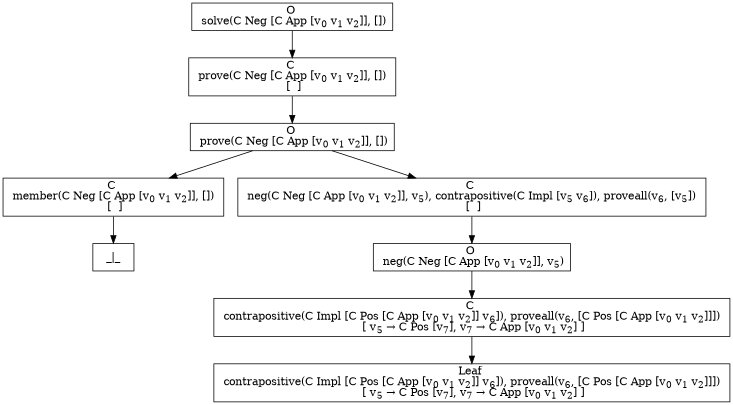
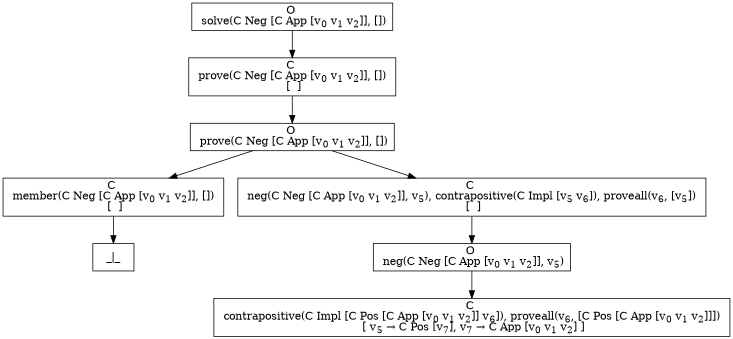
node "Leaf": removed
